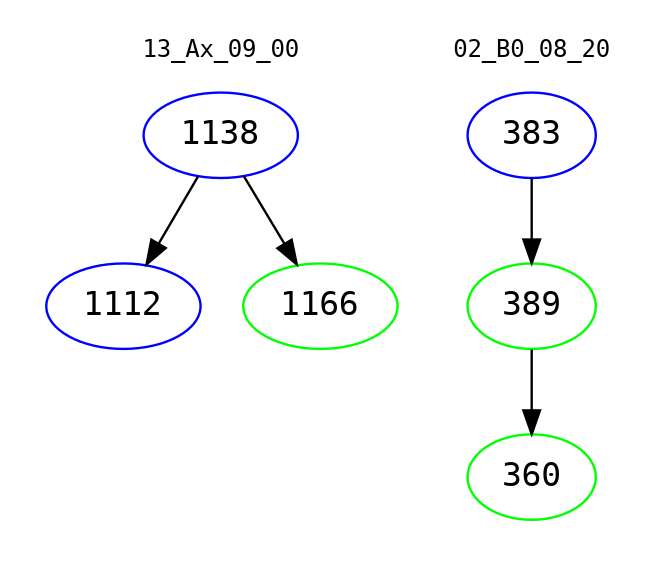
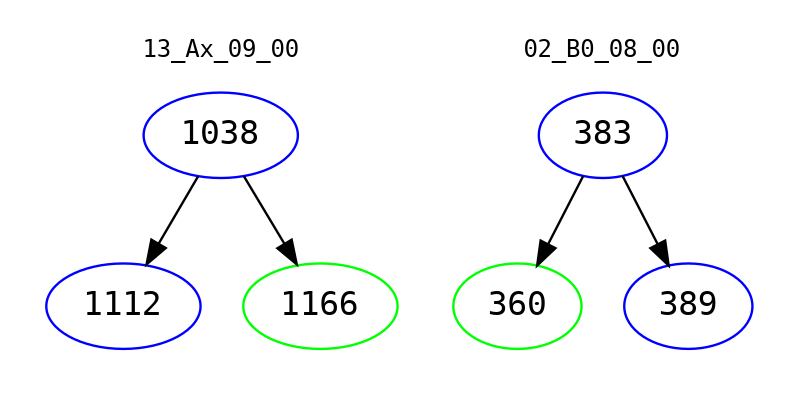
cluster "02_B0_08_20": label "02_B0_08_20" -> "02_B0_08_00"
node "1138": label "1138" -> "1038"
node "389": color green -> blue
edge "389" -> "360": now "383" -> "360"
